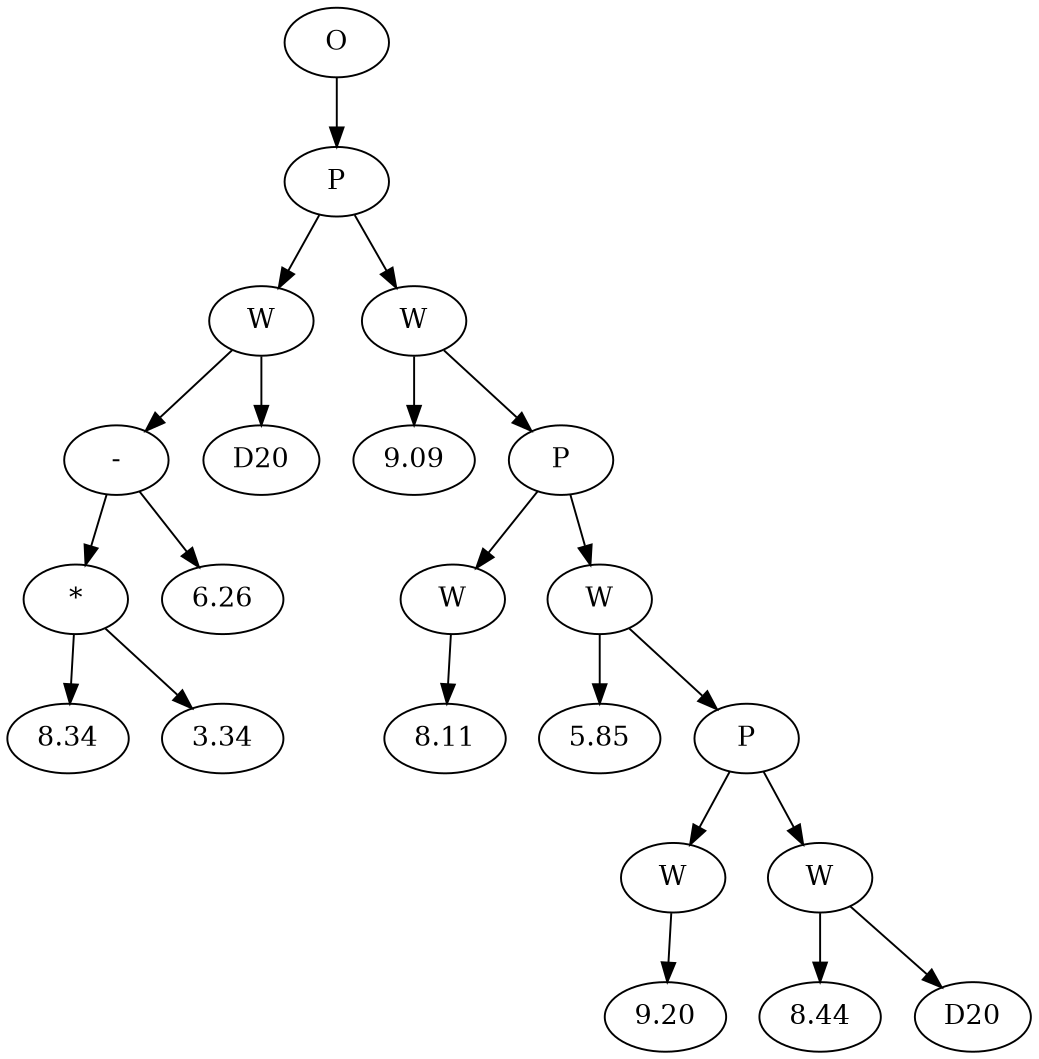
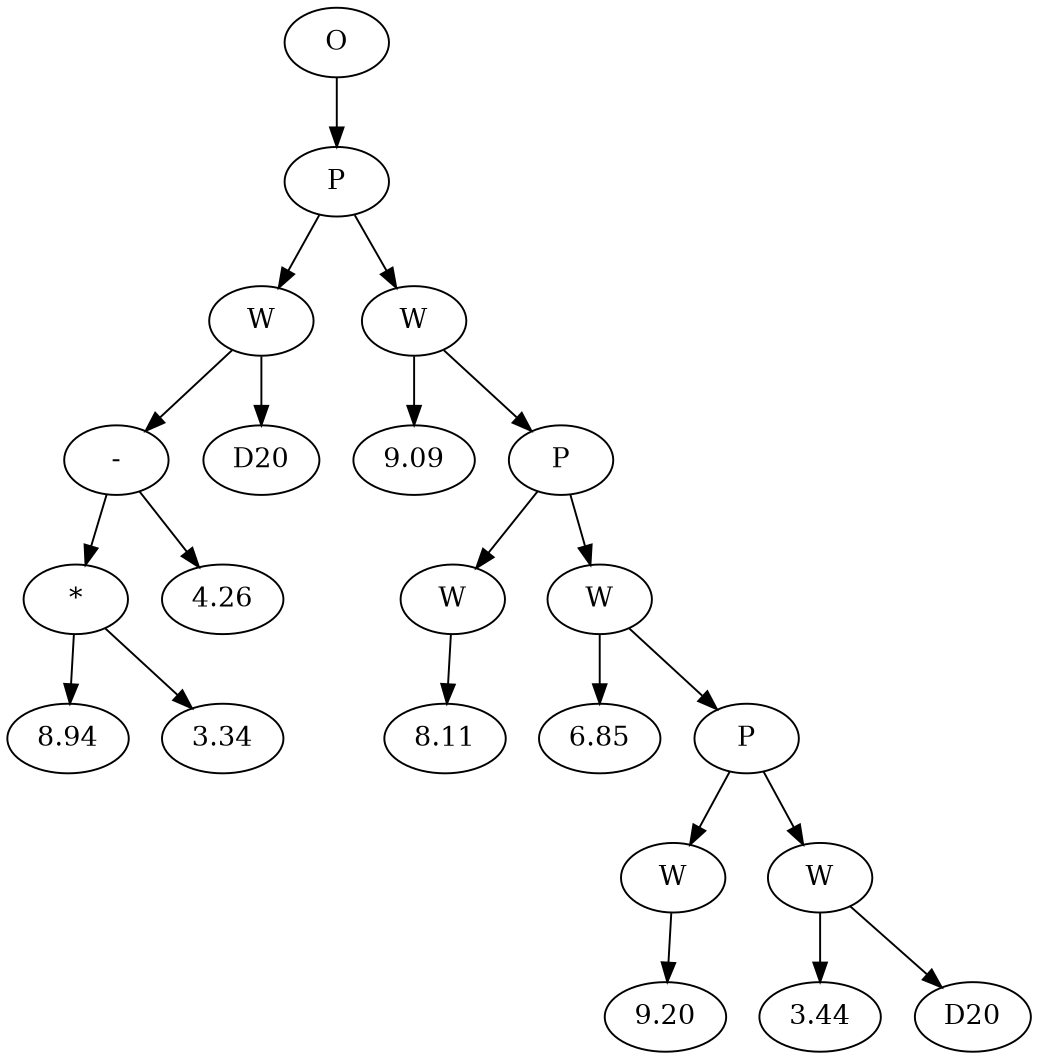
node "6.26": label "6.26" -> "4.26"
node "8.34": label "8.34" -> "8.94"
node "5.85": label "5.85" -> "6.85"
node "8.44": label "8.44" -> "3.44"
